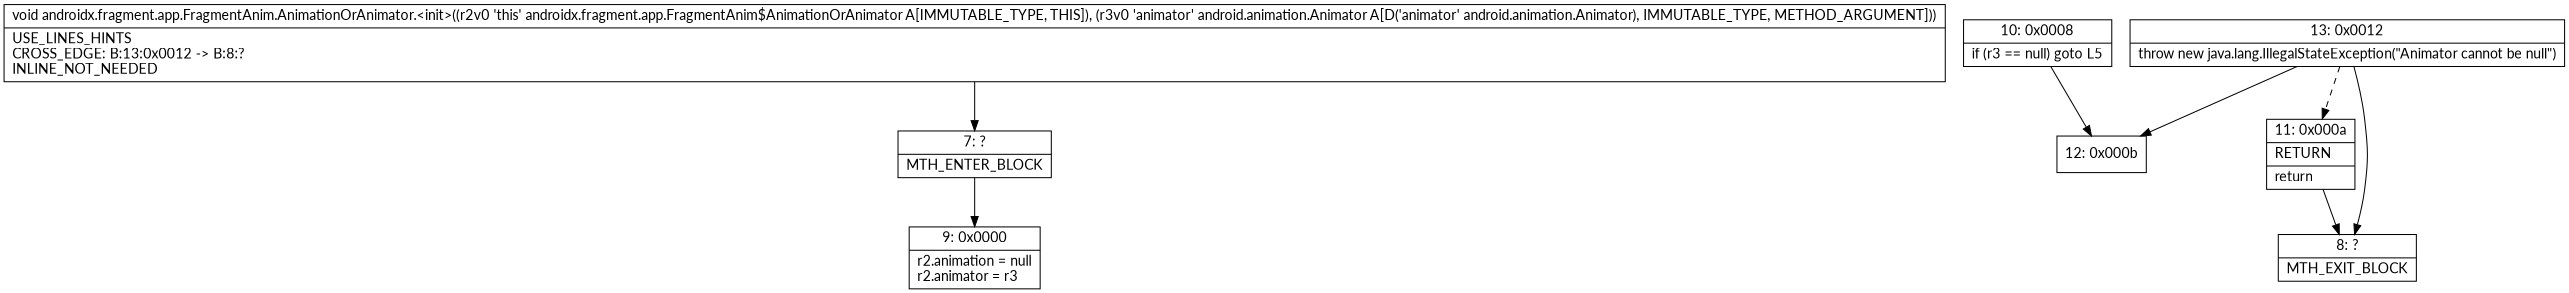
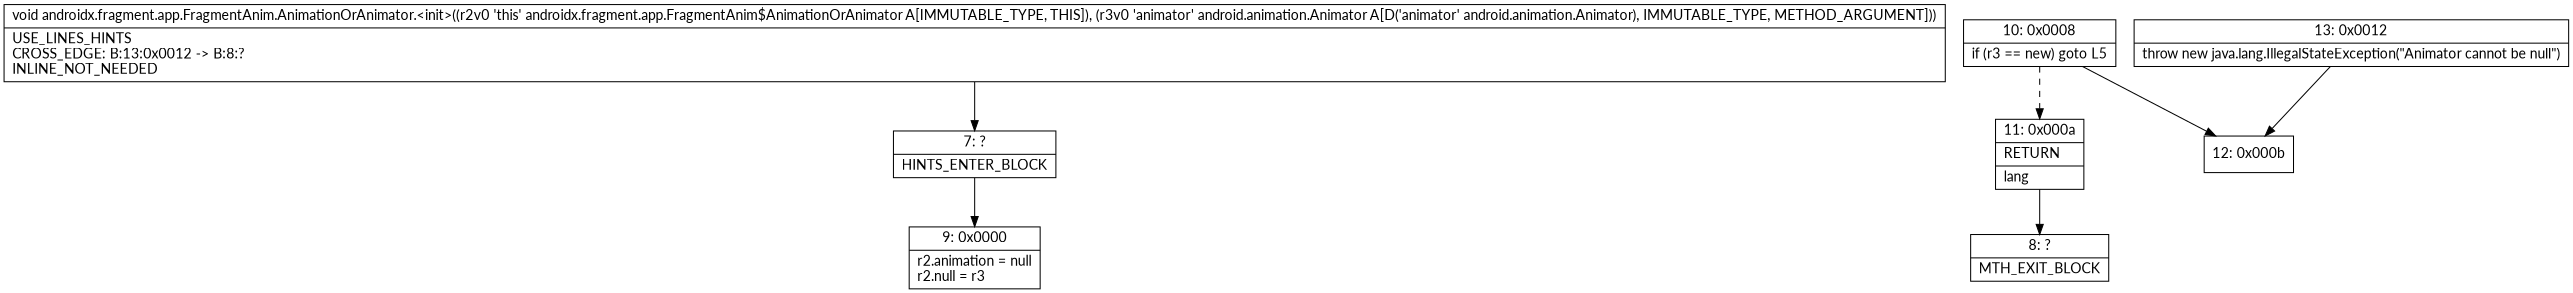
node "10: 0x0008": text "if (r3 == null) goto L5" -> "if (r3 == new) goto L5"
edge "13: 0x0012" -> "11: 0x000a": now "10: 0x0008" -> "11: 0x000a"
edge "13: 0x0012" -> "8: ?": removed
node "7: ?": text "MTH_ENTER_BLOCK" -> "HINTS_ENTER_BLOCK"
node "11: 0x000a": text "return" -> "lang"
node "9: 0x0000": text "r2.animator = r3" -> "r2.null = r3"
